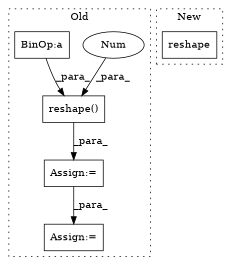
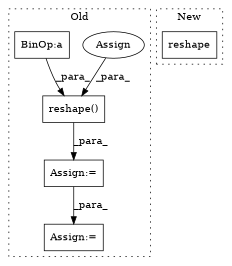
node "Num": label "Num" -> "Assign"
